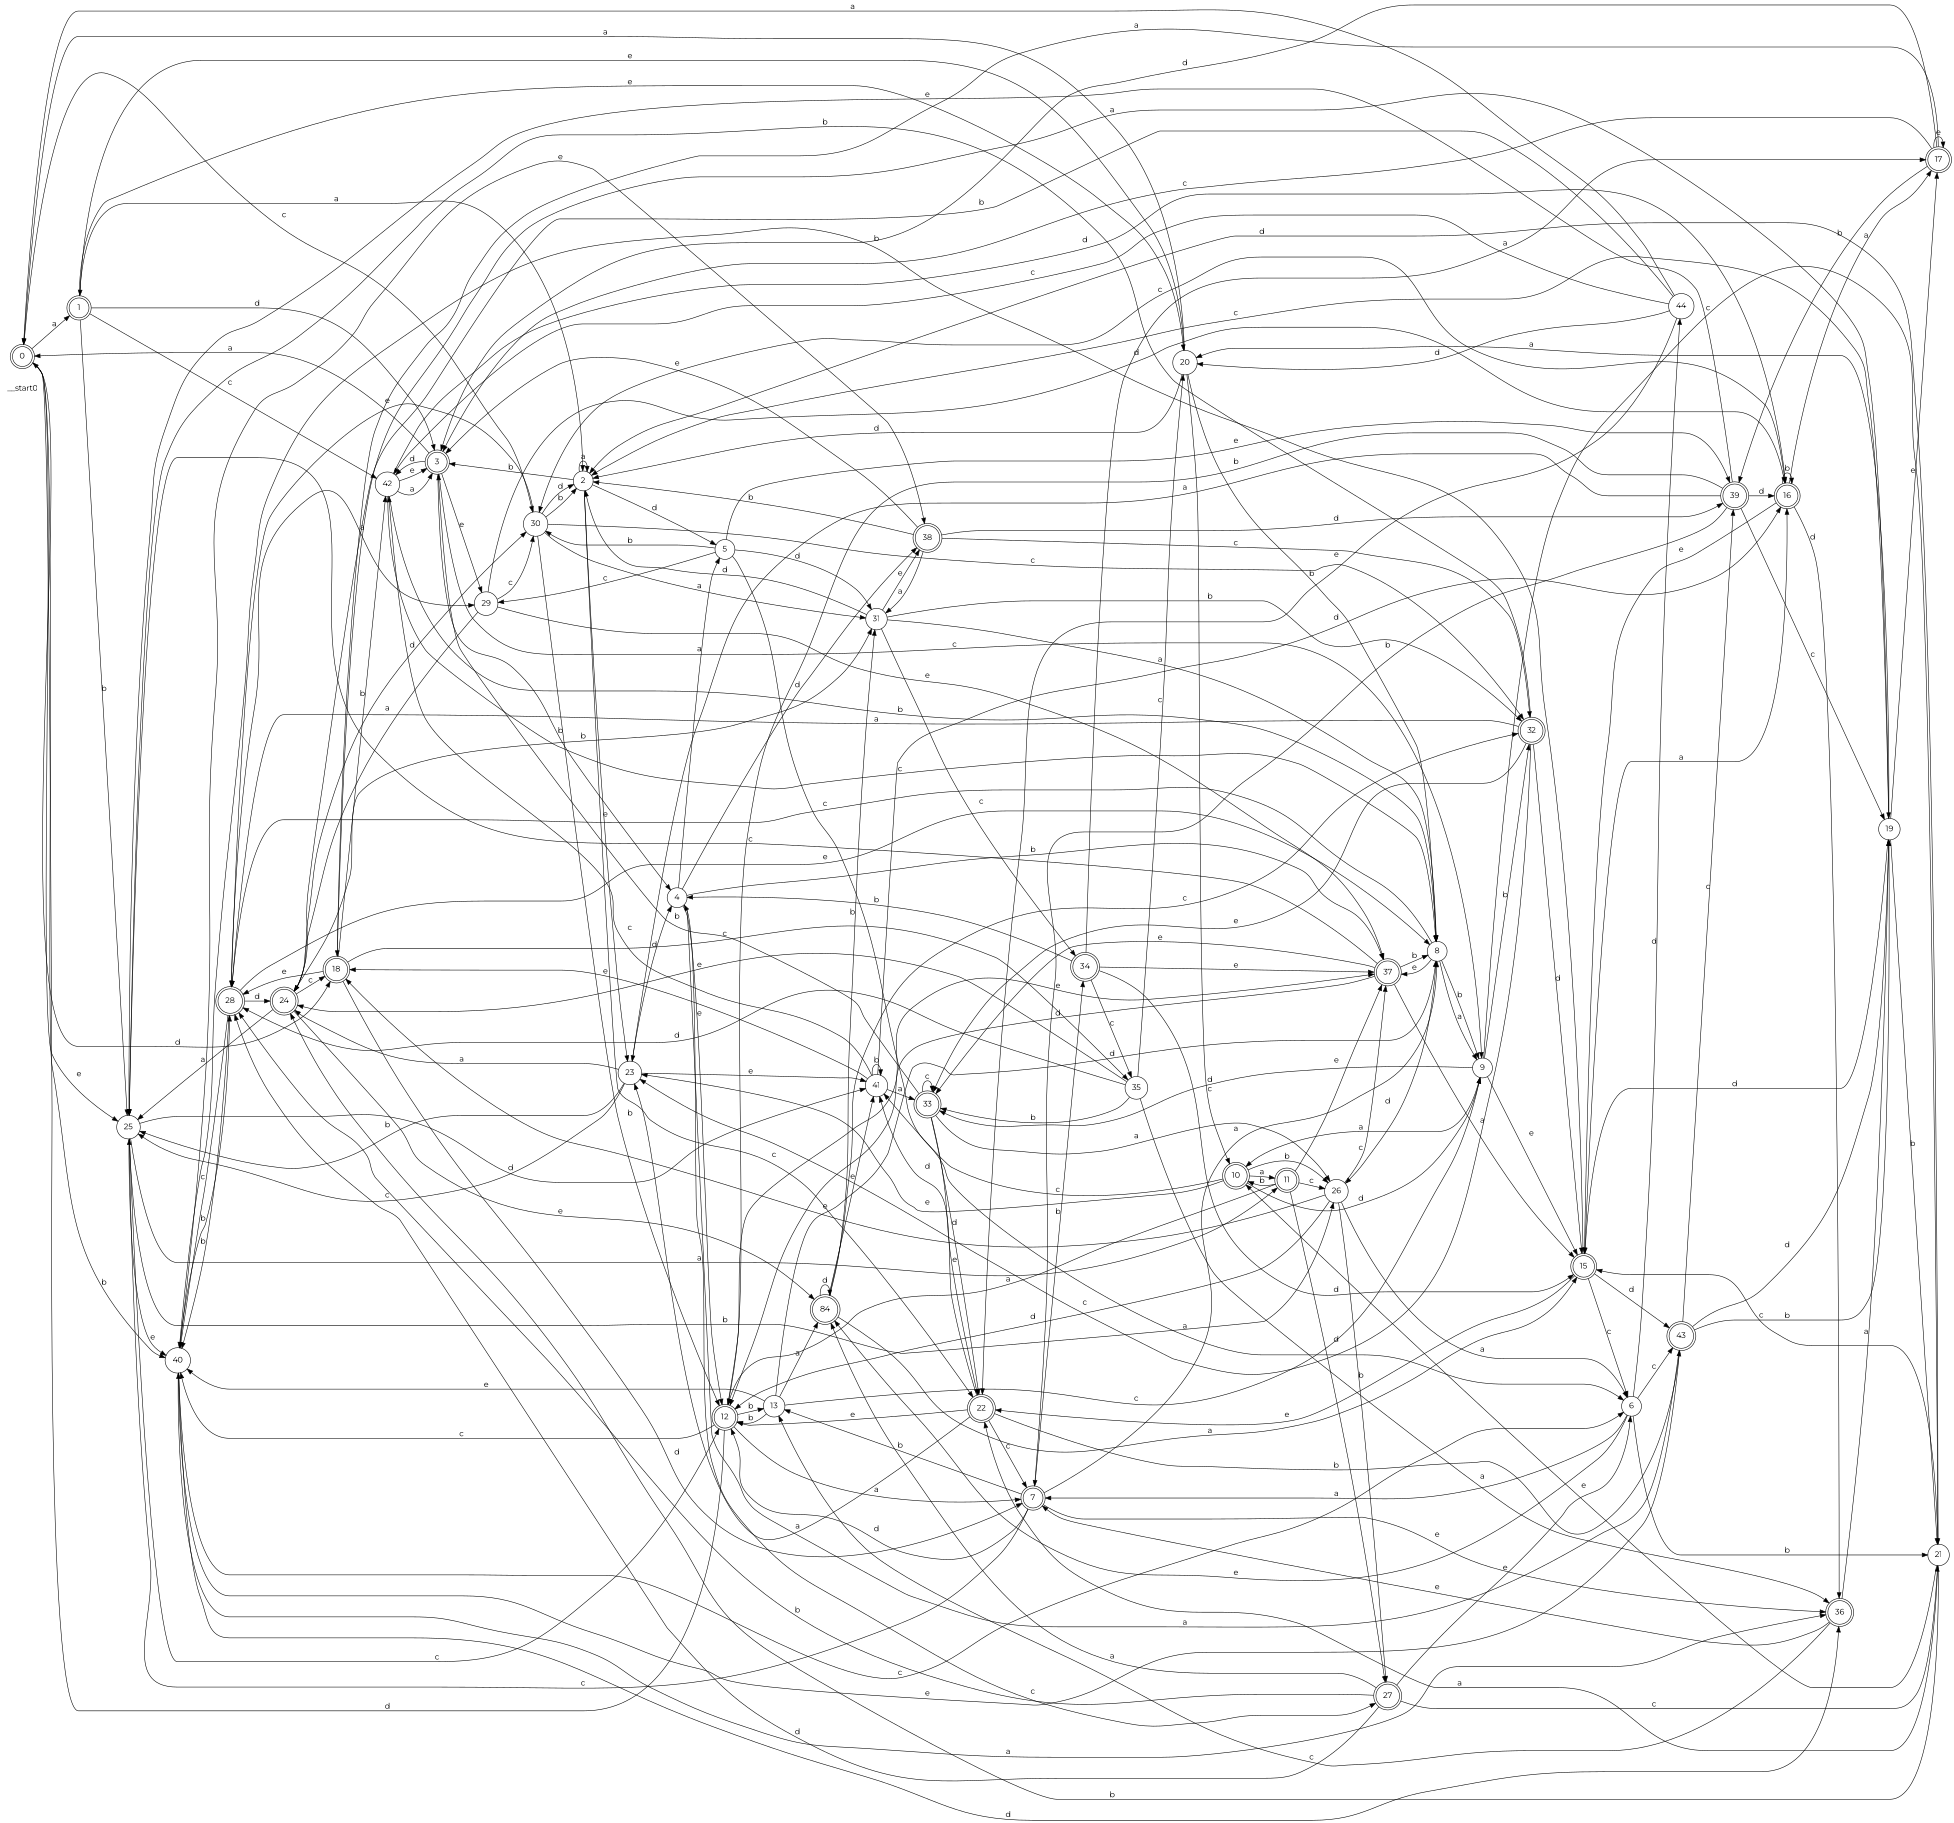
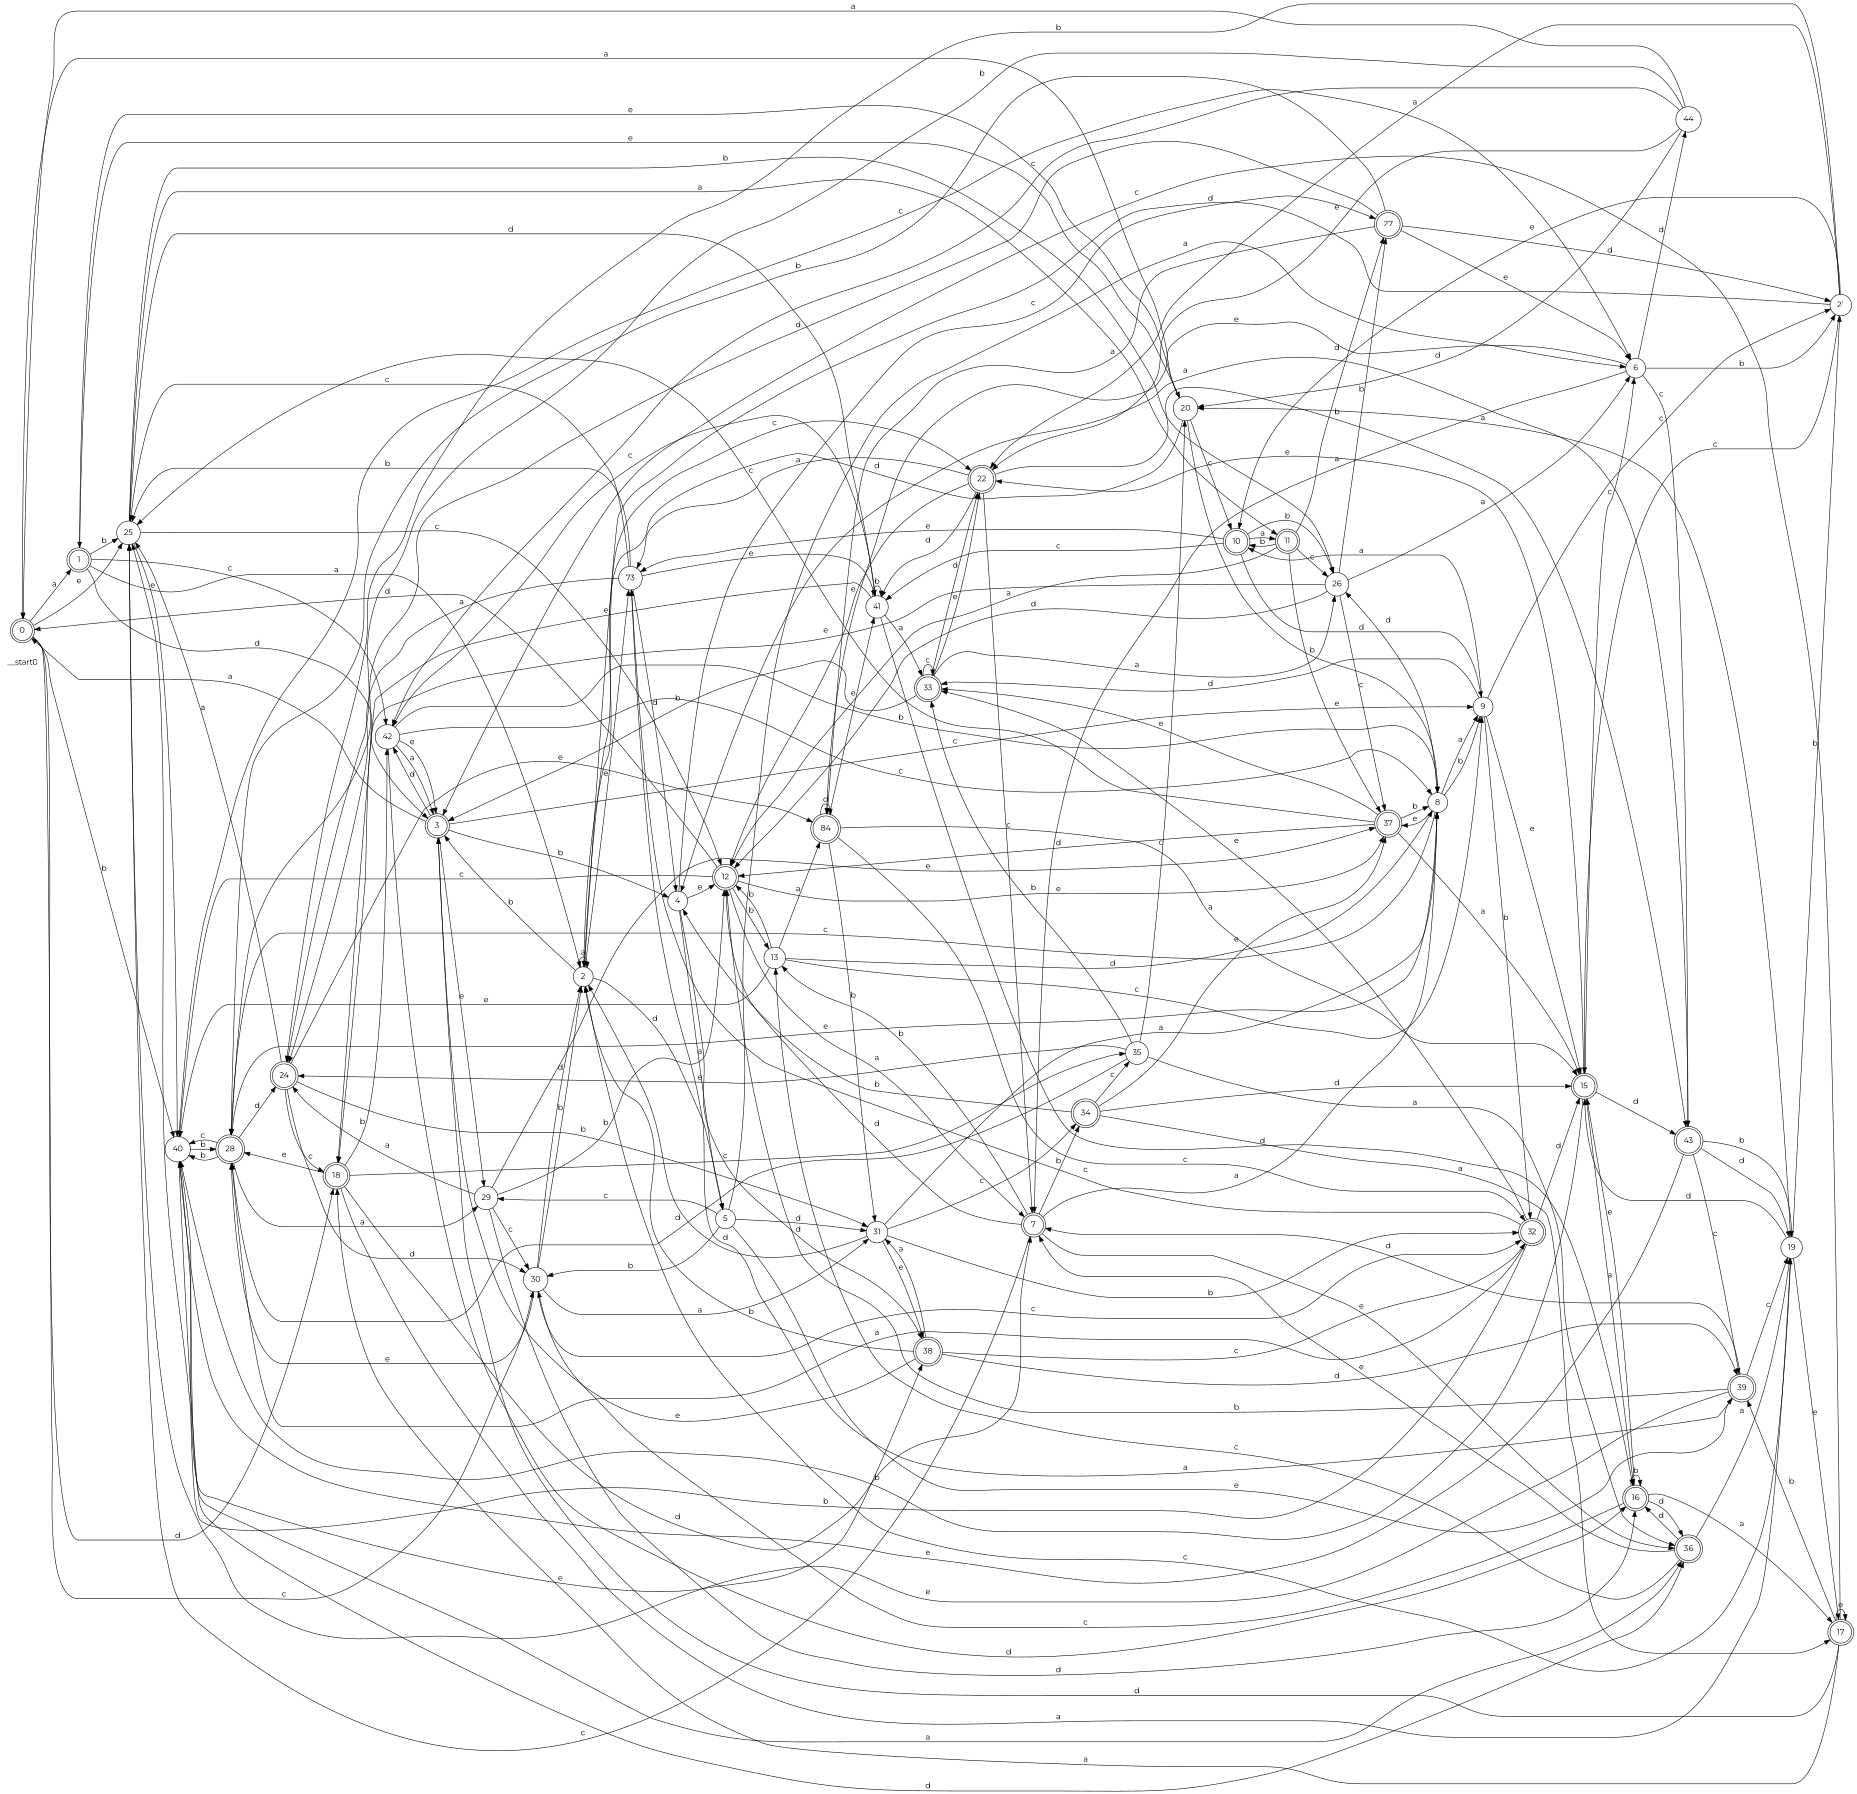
edge "39" -> "16": now "36" -> "16"
edge "39" -> "7": label "b" -> "d"
edge "4" -> "37": removed, label "b"
edge "30" -> "12": now "29" -> "12"
node "23": label "23" -> "73"
edge "27" -> "21": label "c" -> "d"
